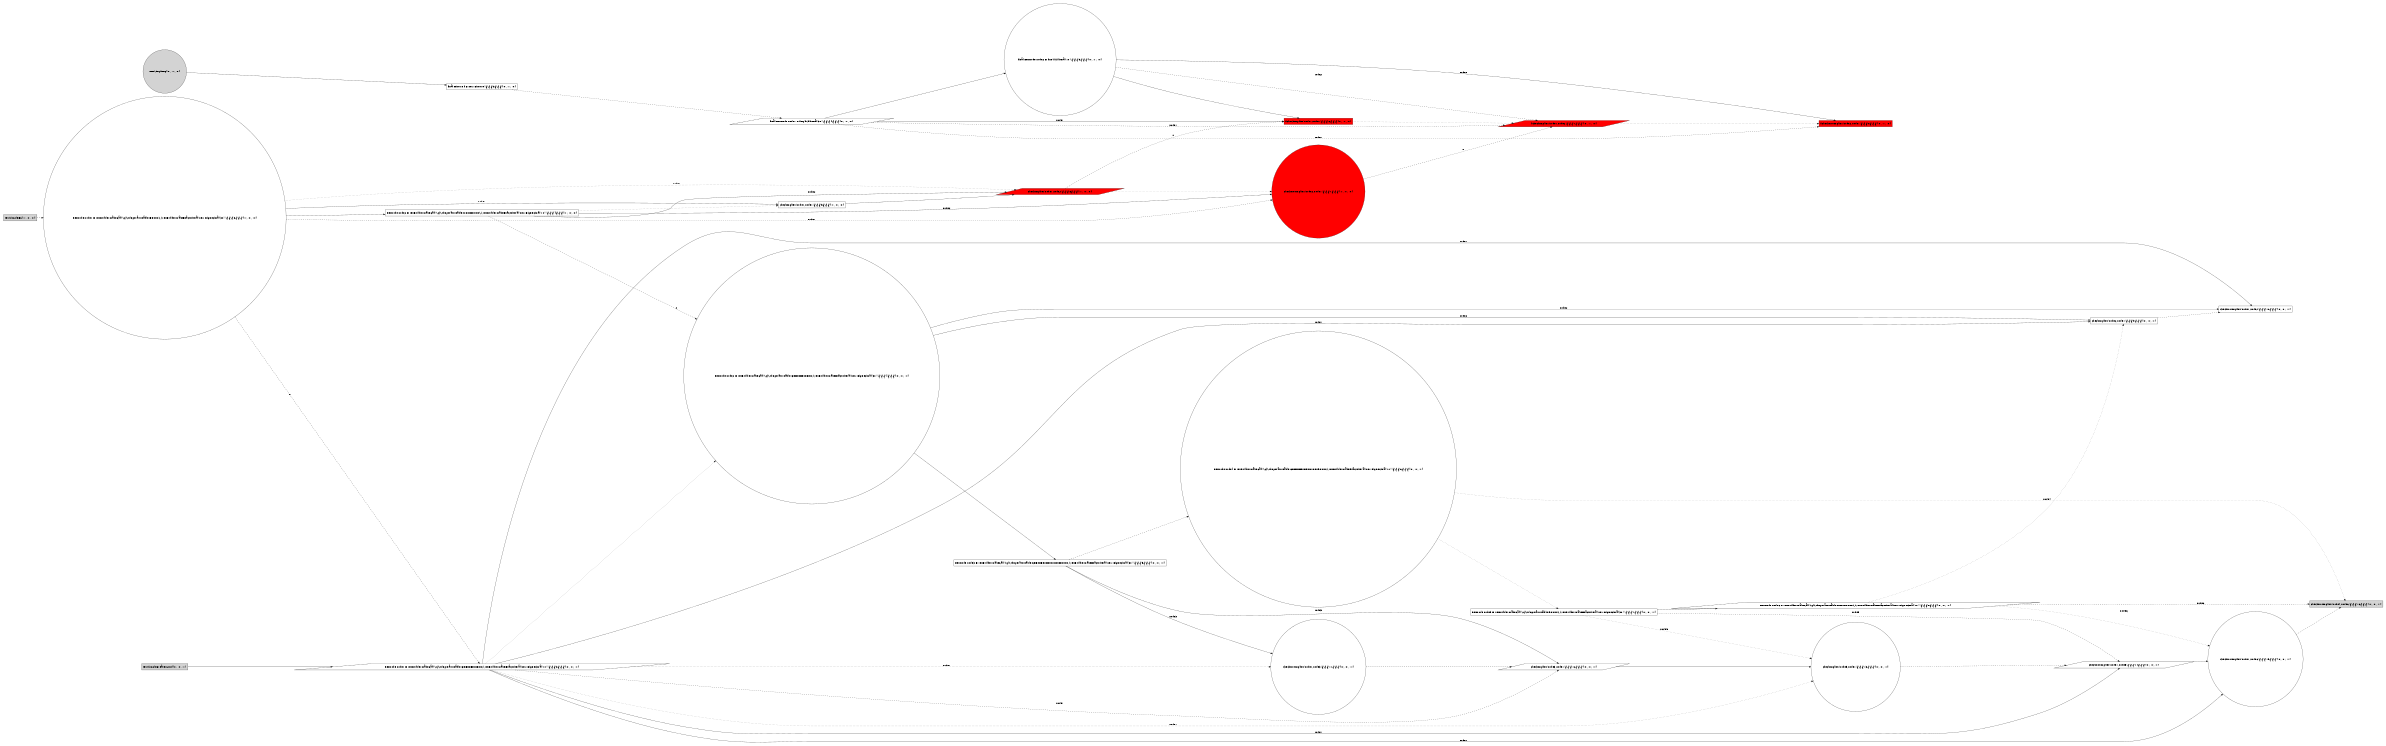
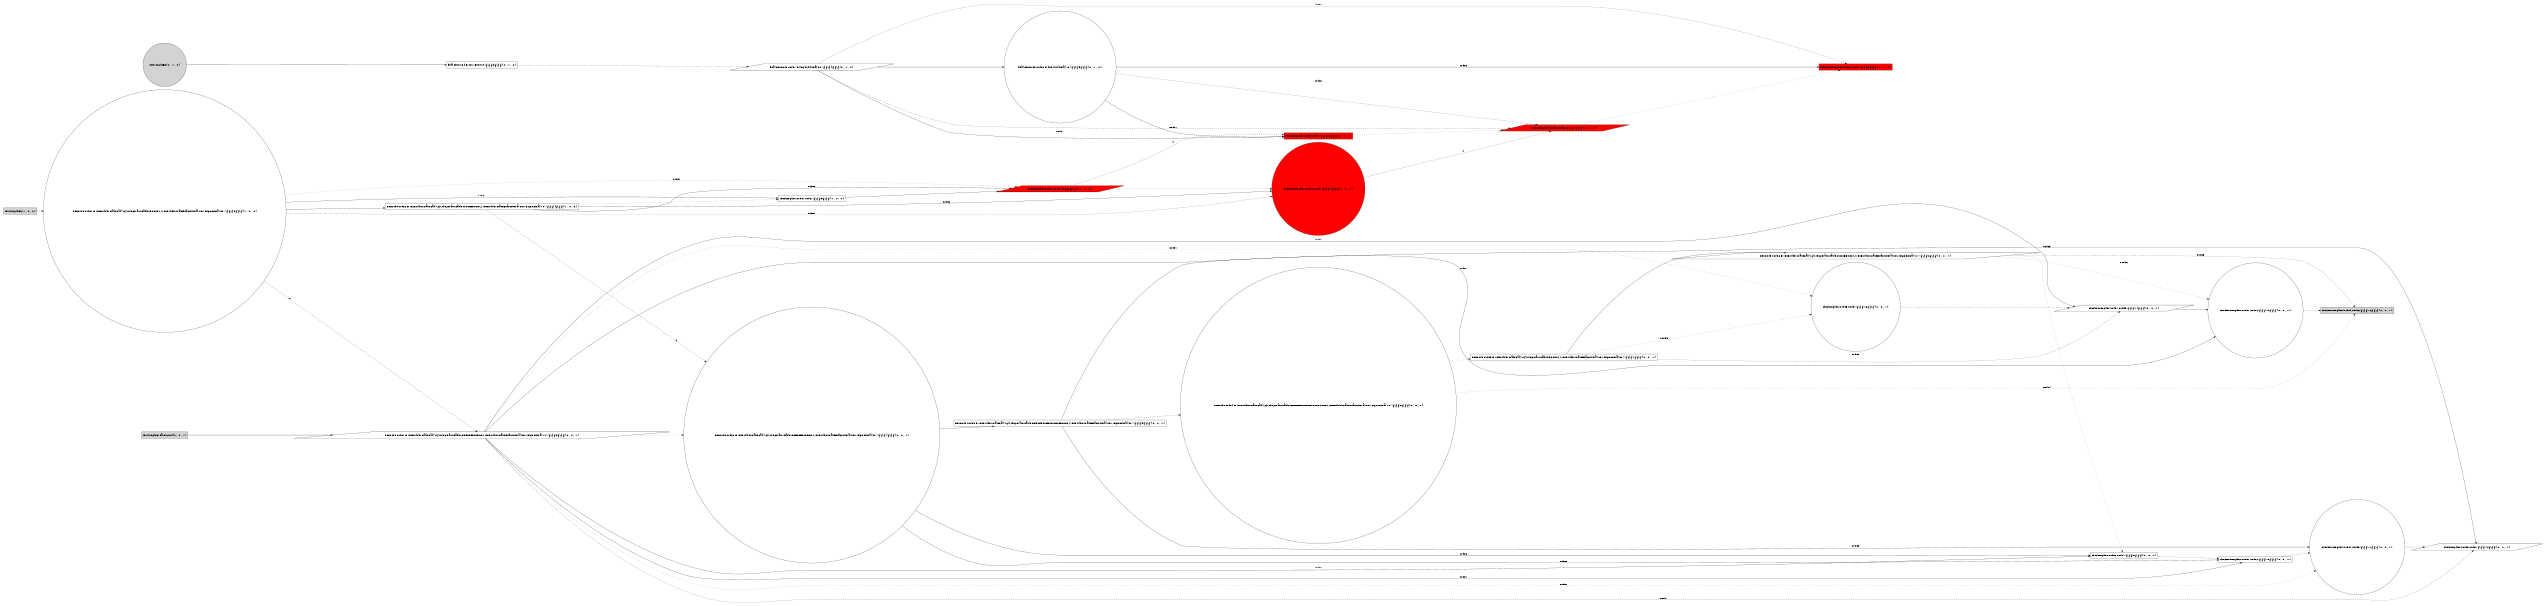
edge "checkNotImplies(node1,node2)@@@10@@@['0', '0', '1']" -> "checkNotImplies(node1,node3)@@@11@@@['0', '0', '1']": added
edge "checkImplies(node3,node1)@@@12@@@['0', '0', '1']" -> "checkImplies(node5,node1)@@@13@@@['0', '0', '1']": removed
